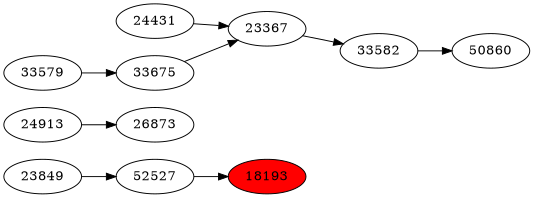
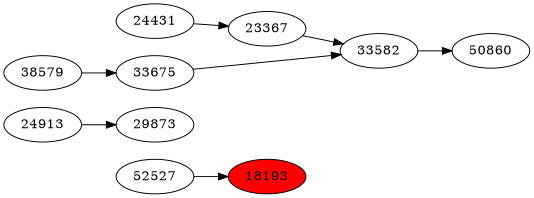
edge "33675" -> "23367": now "33675" -> "33582"
node "33579": label "33579" -> "38579"
node "26873": label "26873" -> "29873"
node "23849": removed
